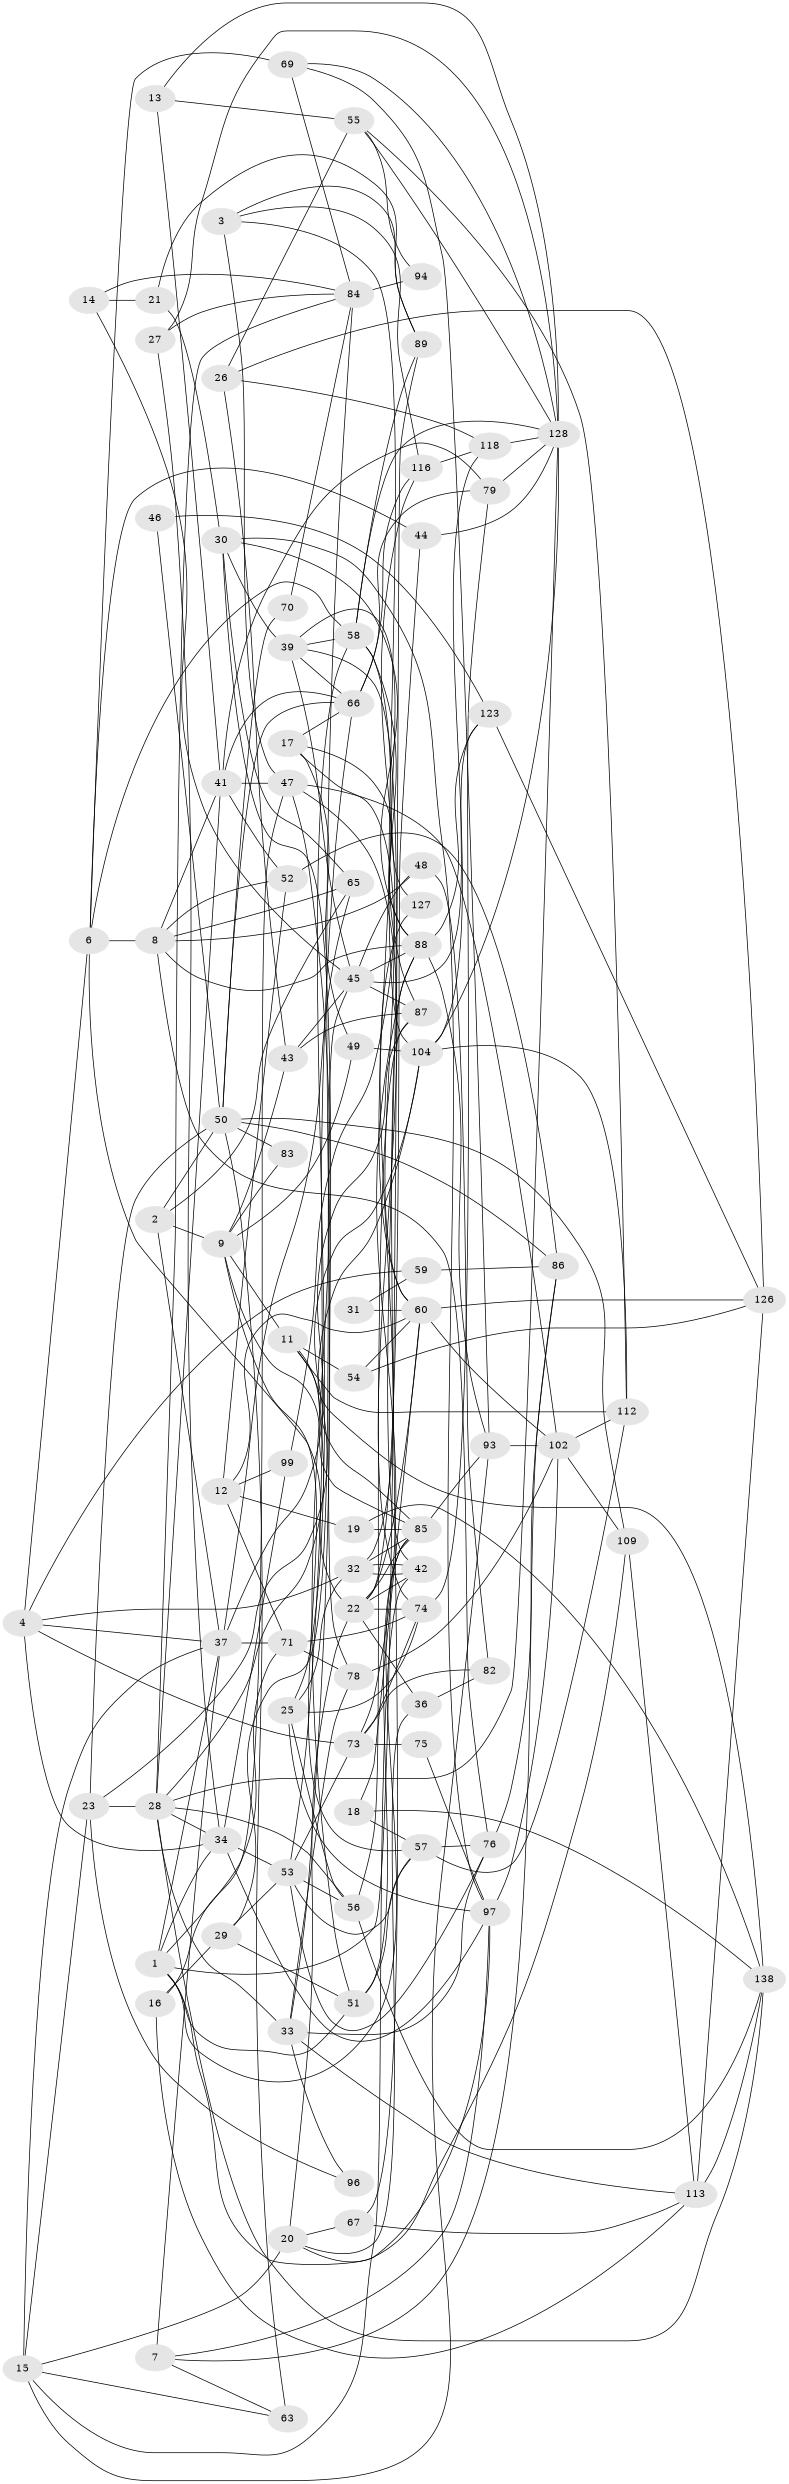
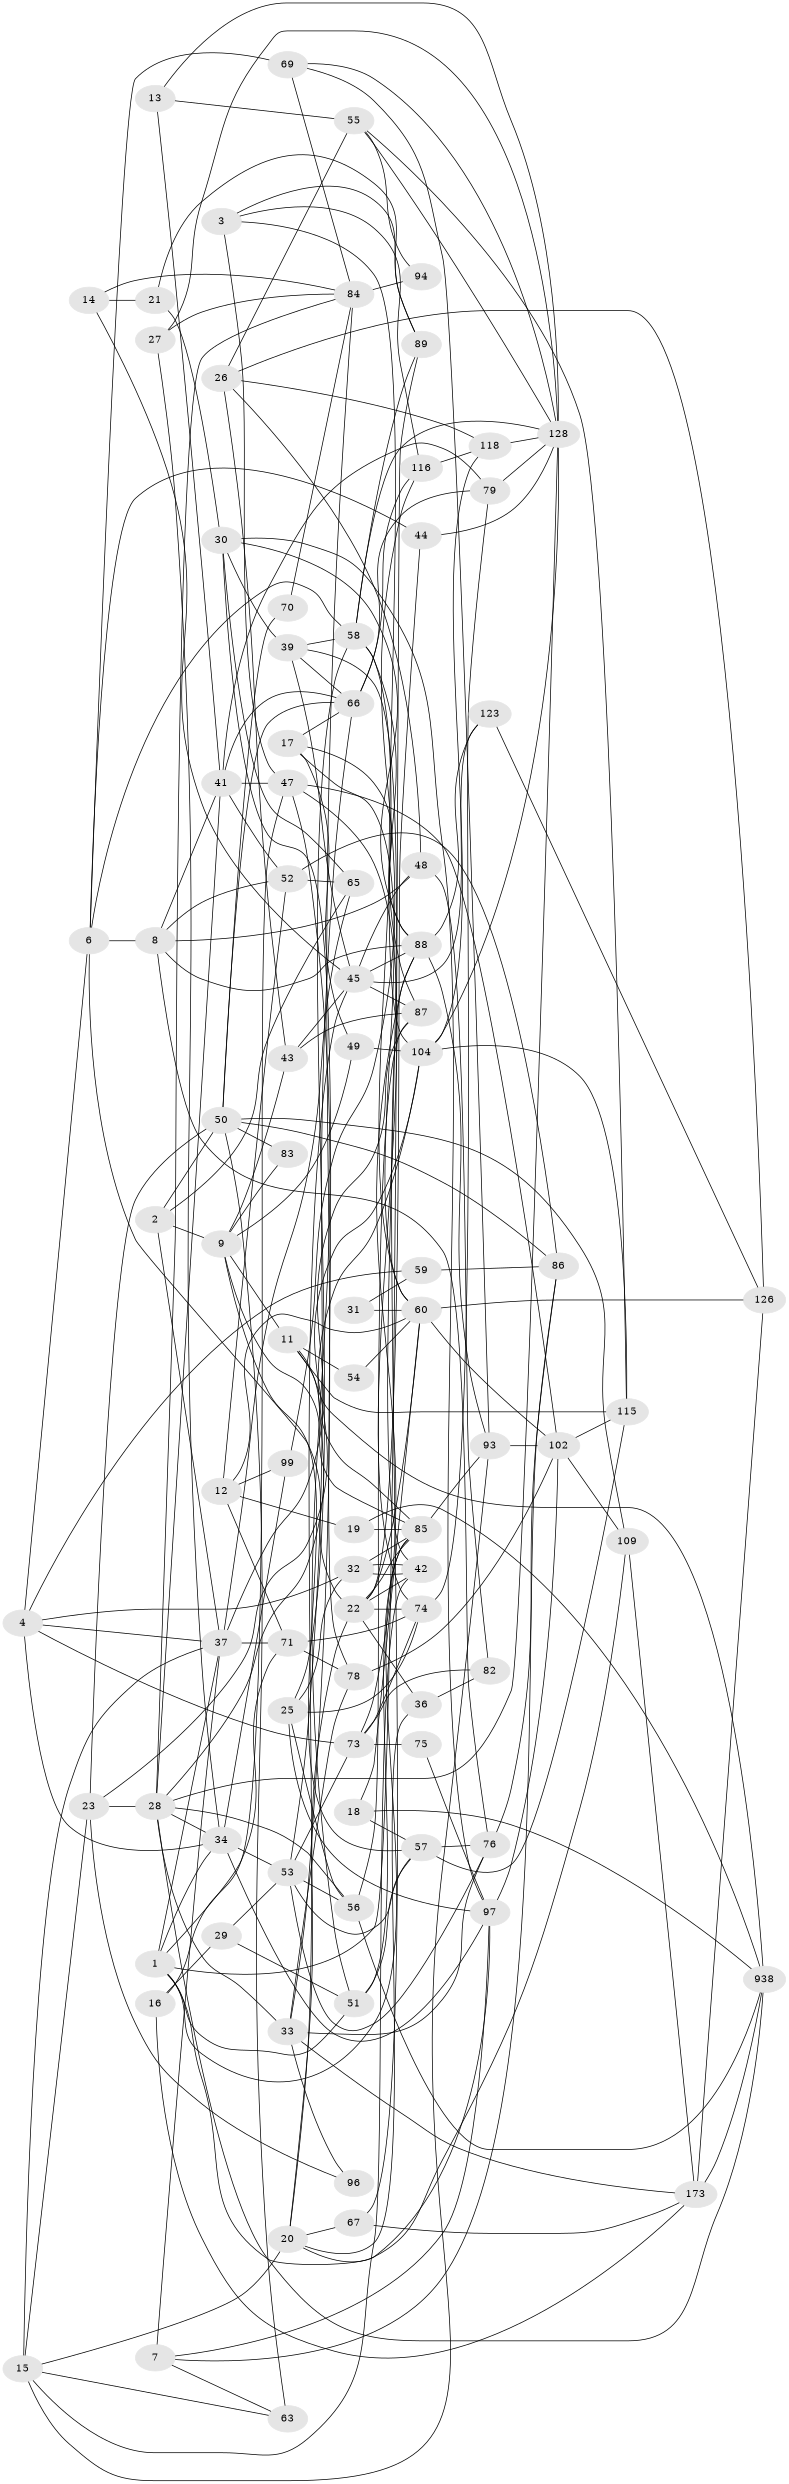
node "46": removed
edge "26" -- "48": added
node "127": removed
edge "65" -- "8": now "65" -- "52"
edge "126" -- "54": removed
node "112": label "112" -> "115"
edge "45" -- "29": now "45" -- "20"
node "138": label "138" -> "938"
node "113": label "113" -> "173"
